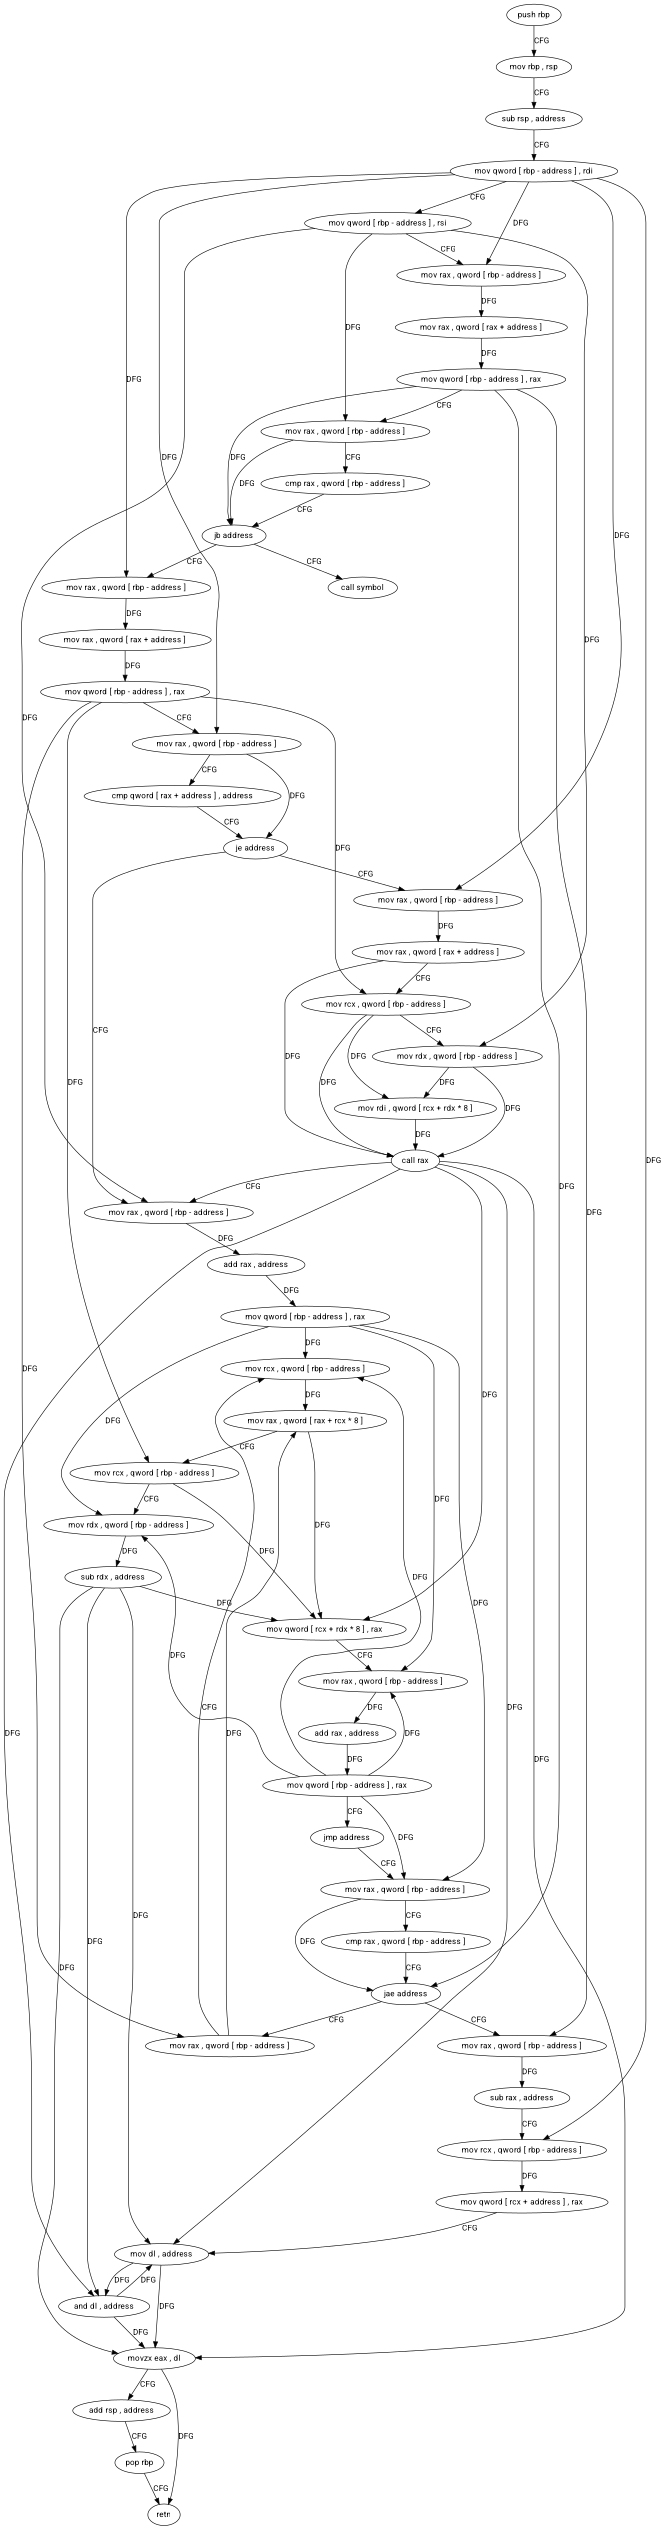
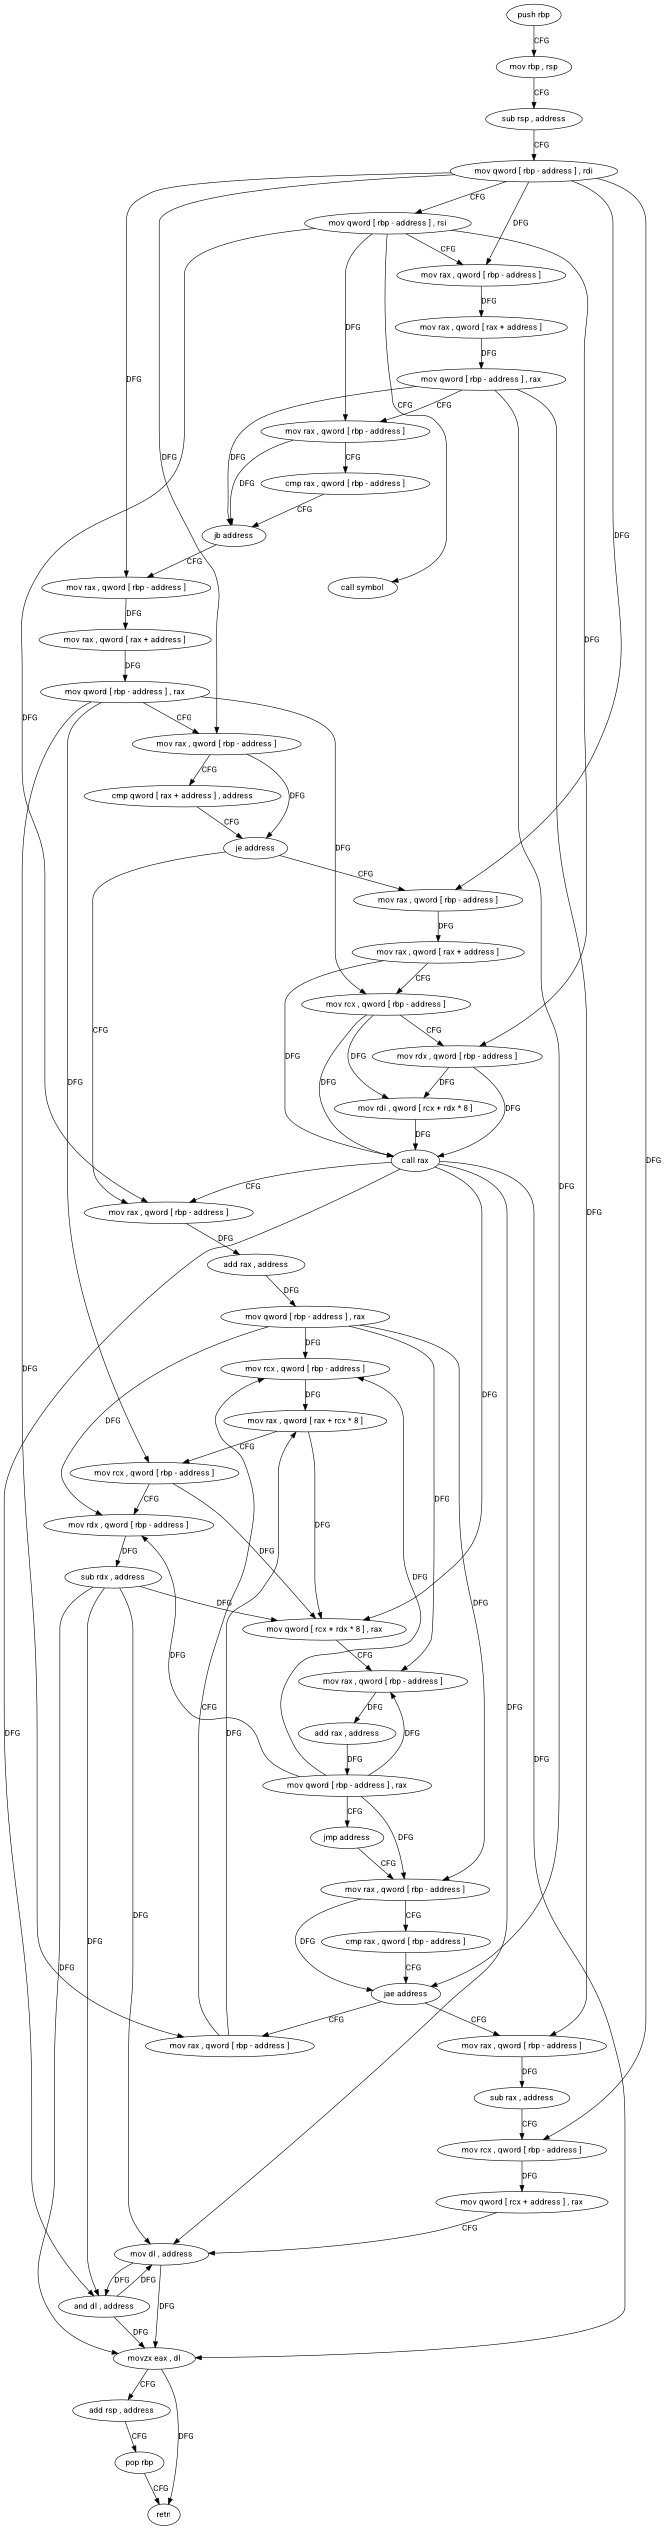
edge "jb address" -> "call symbol": now "mov qword [ rbp - address ] , rsi" -> "call symbol"
